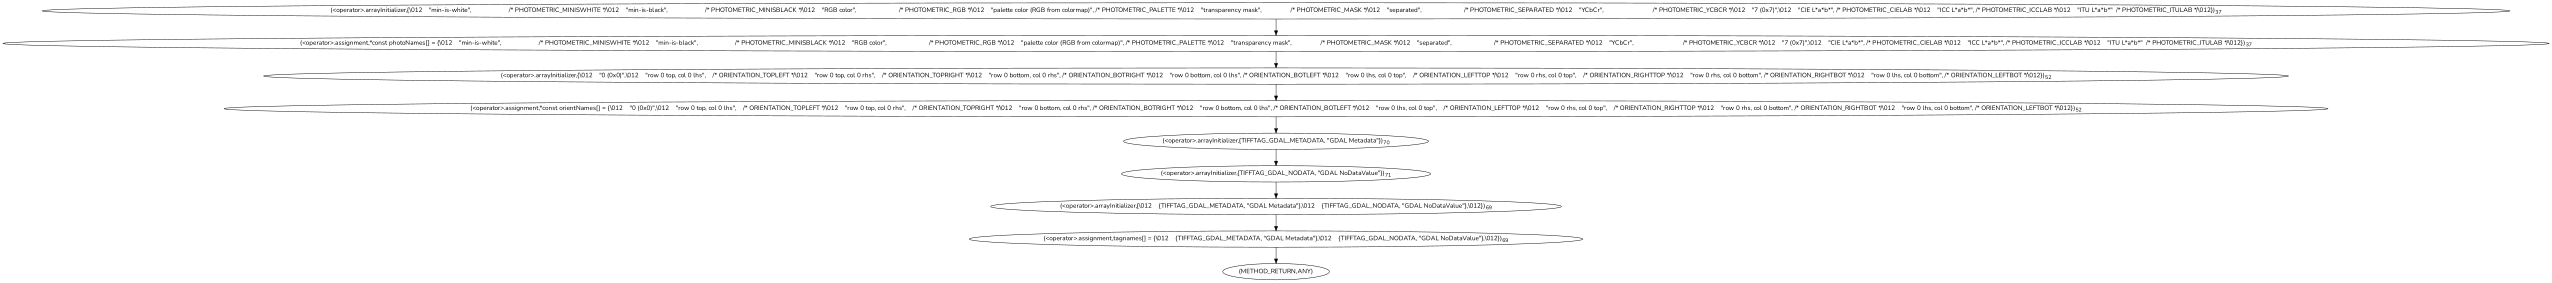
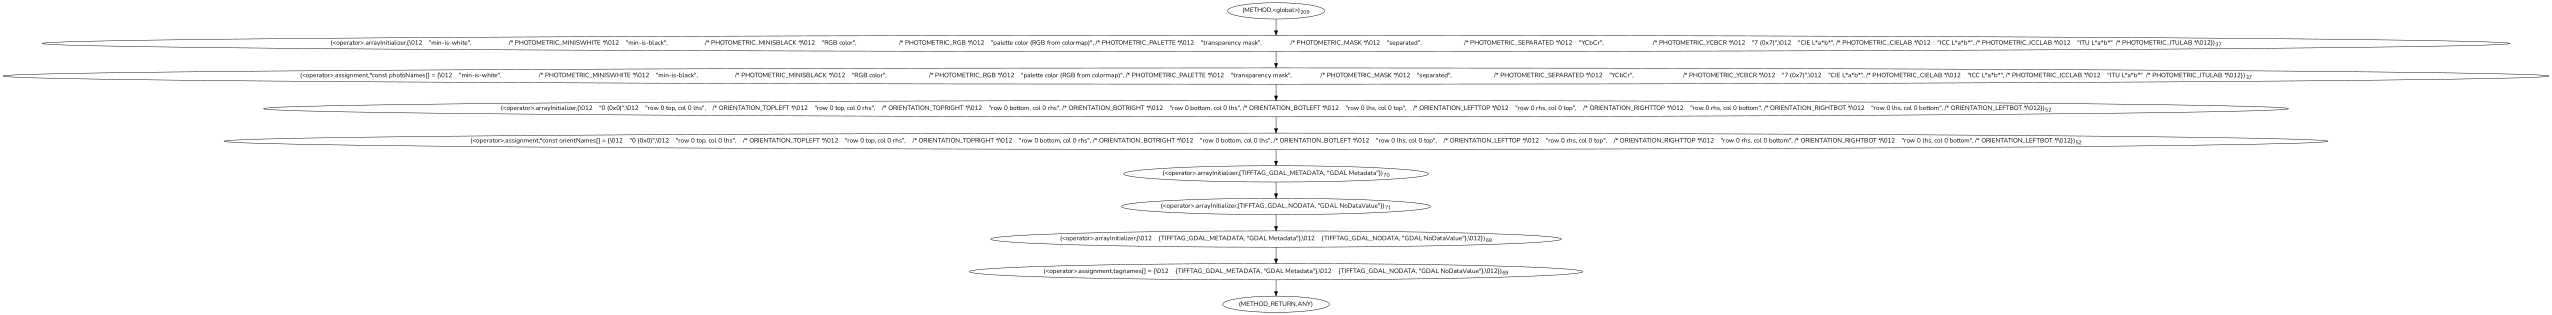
node "(METHOD,<global>)": added
